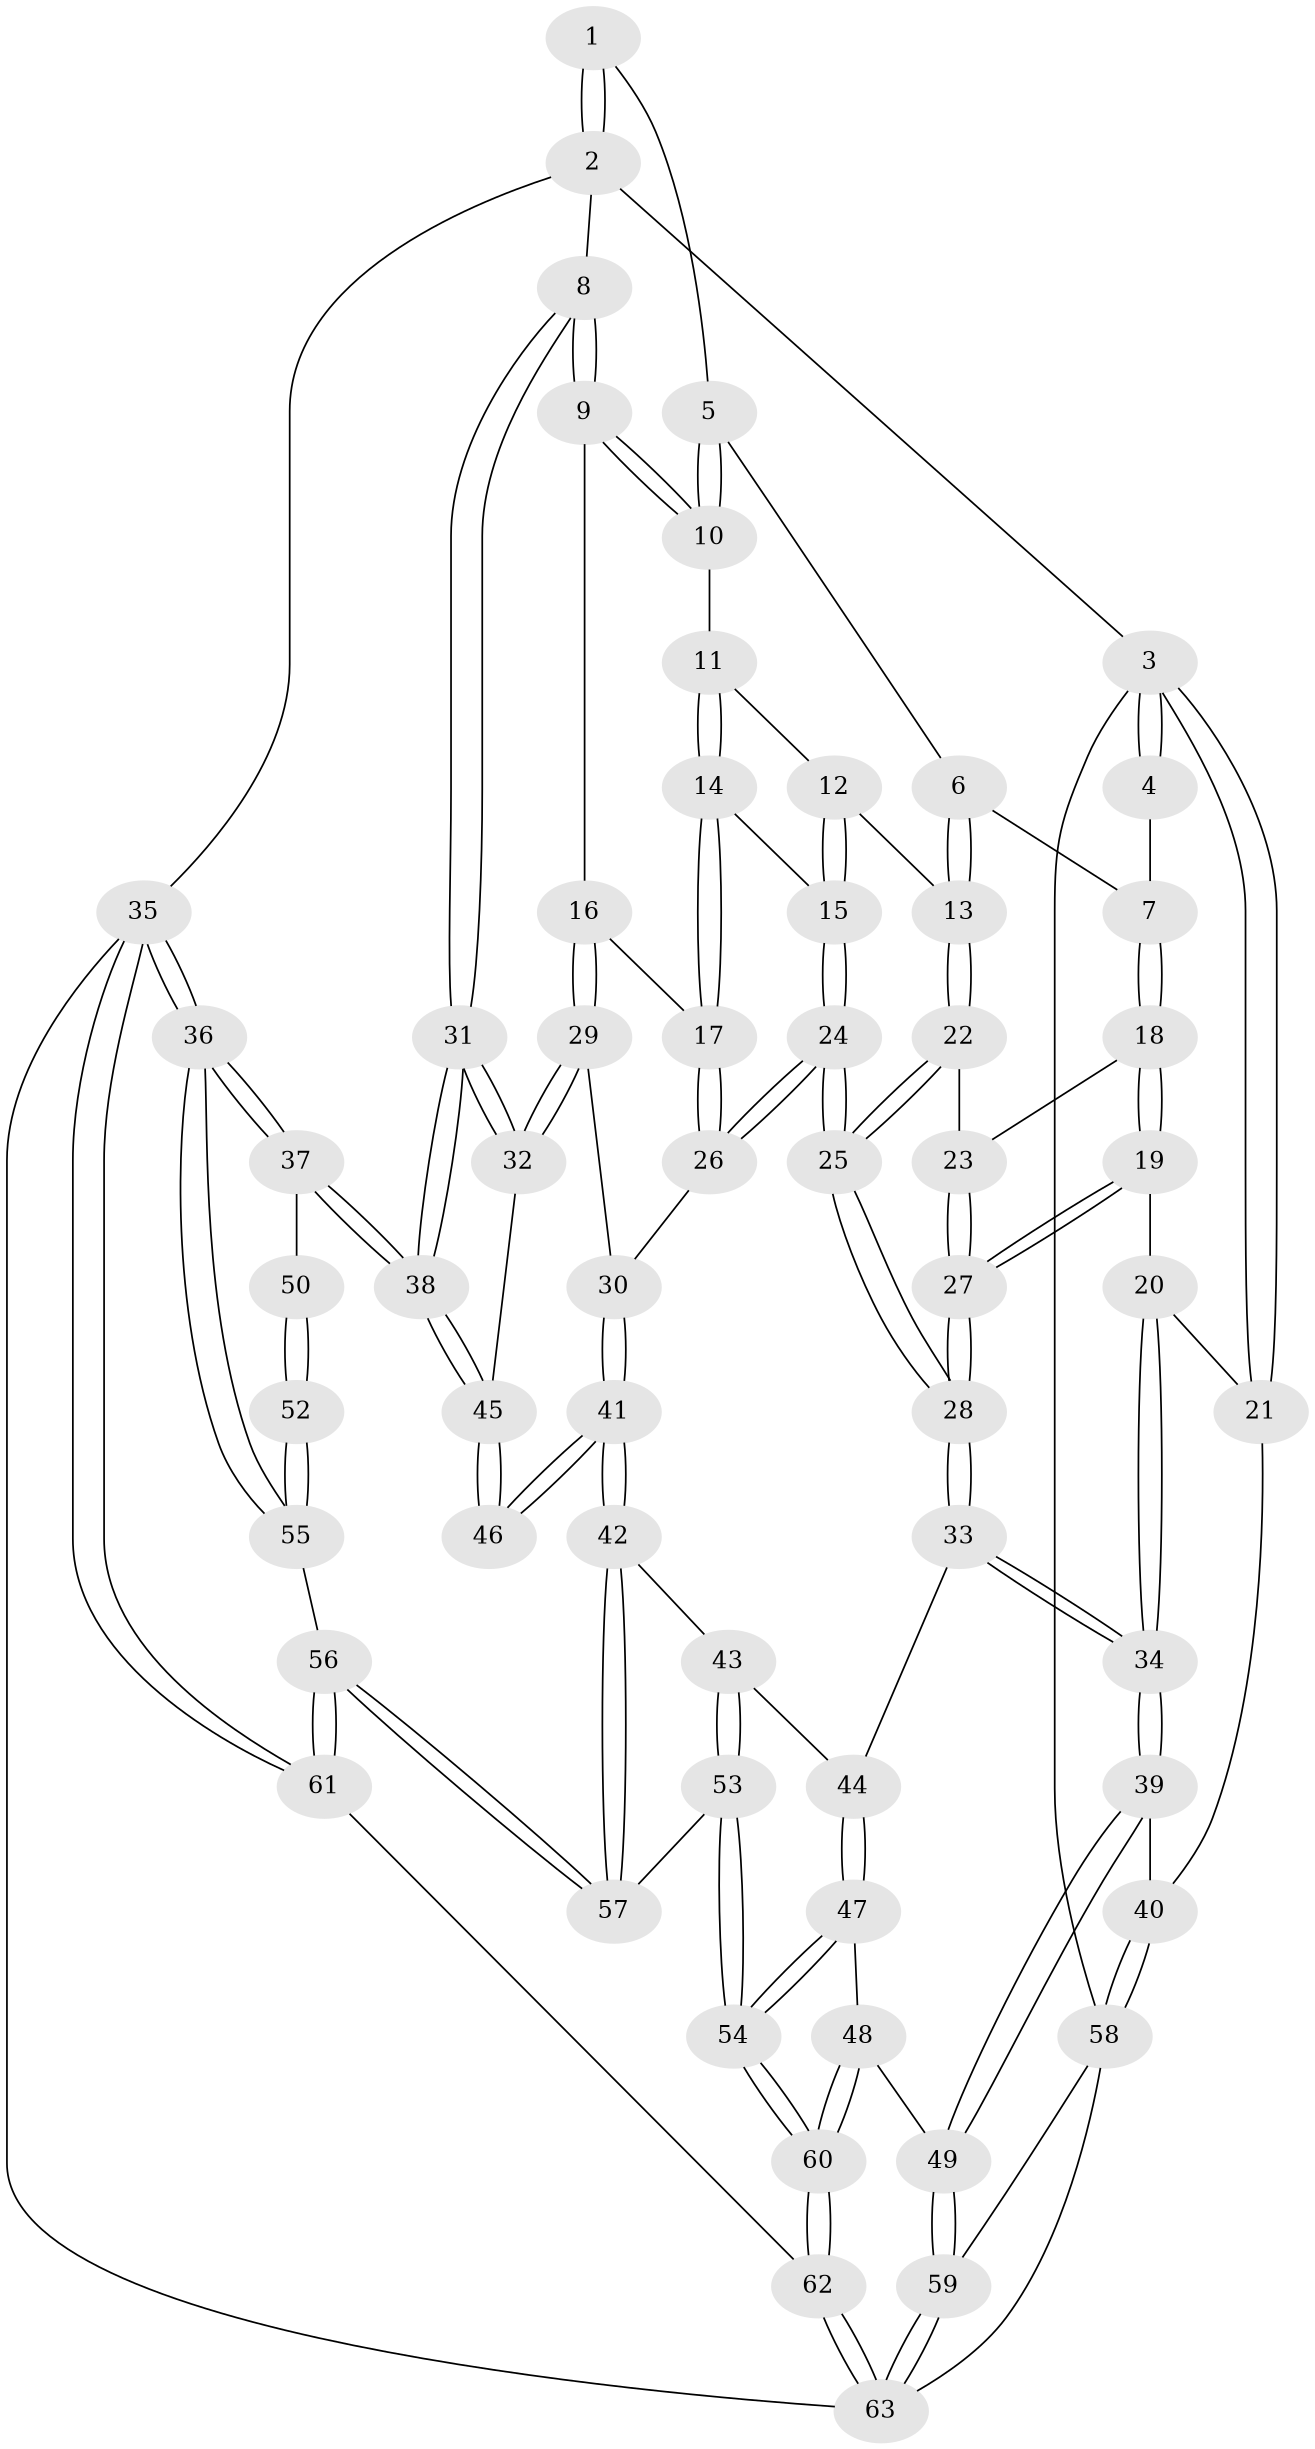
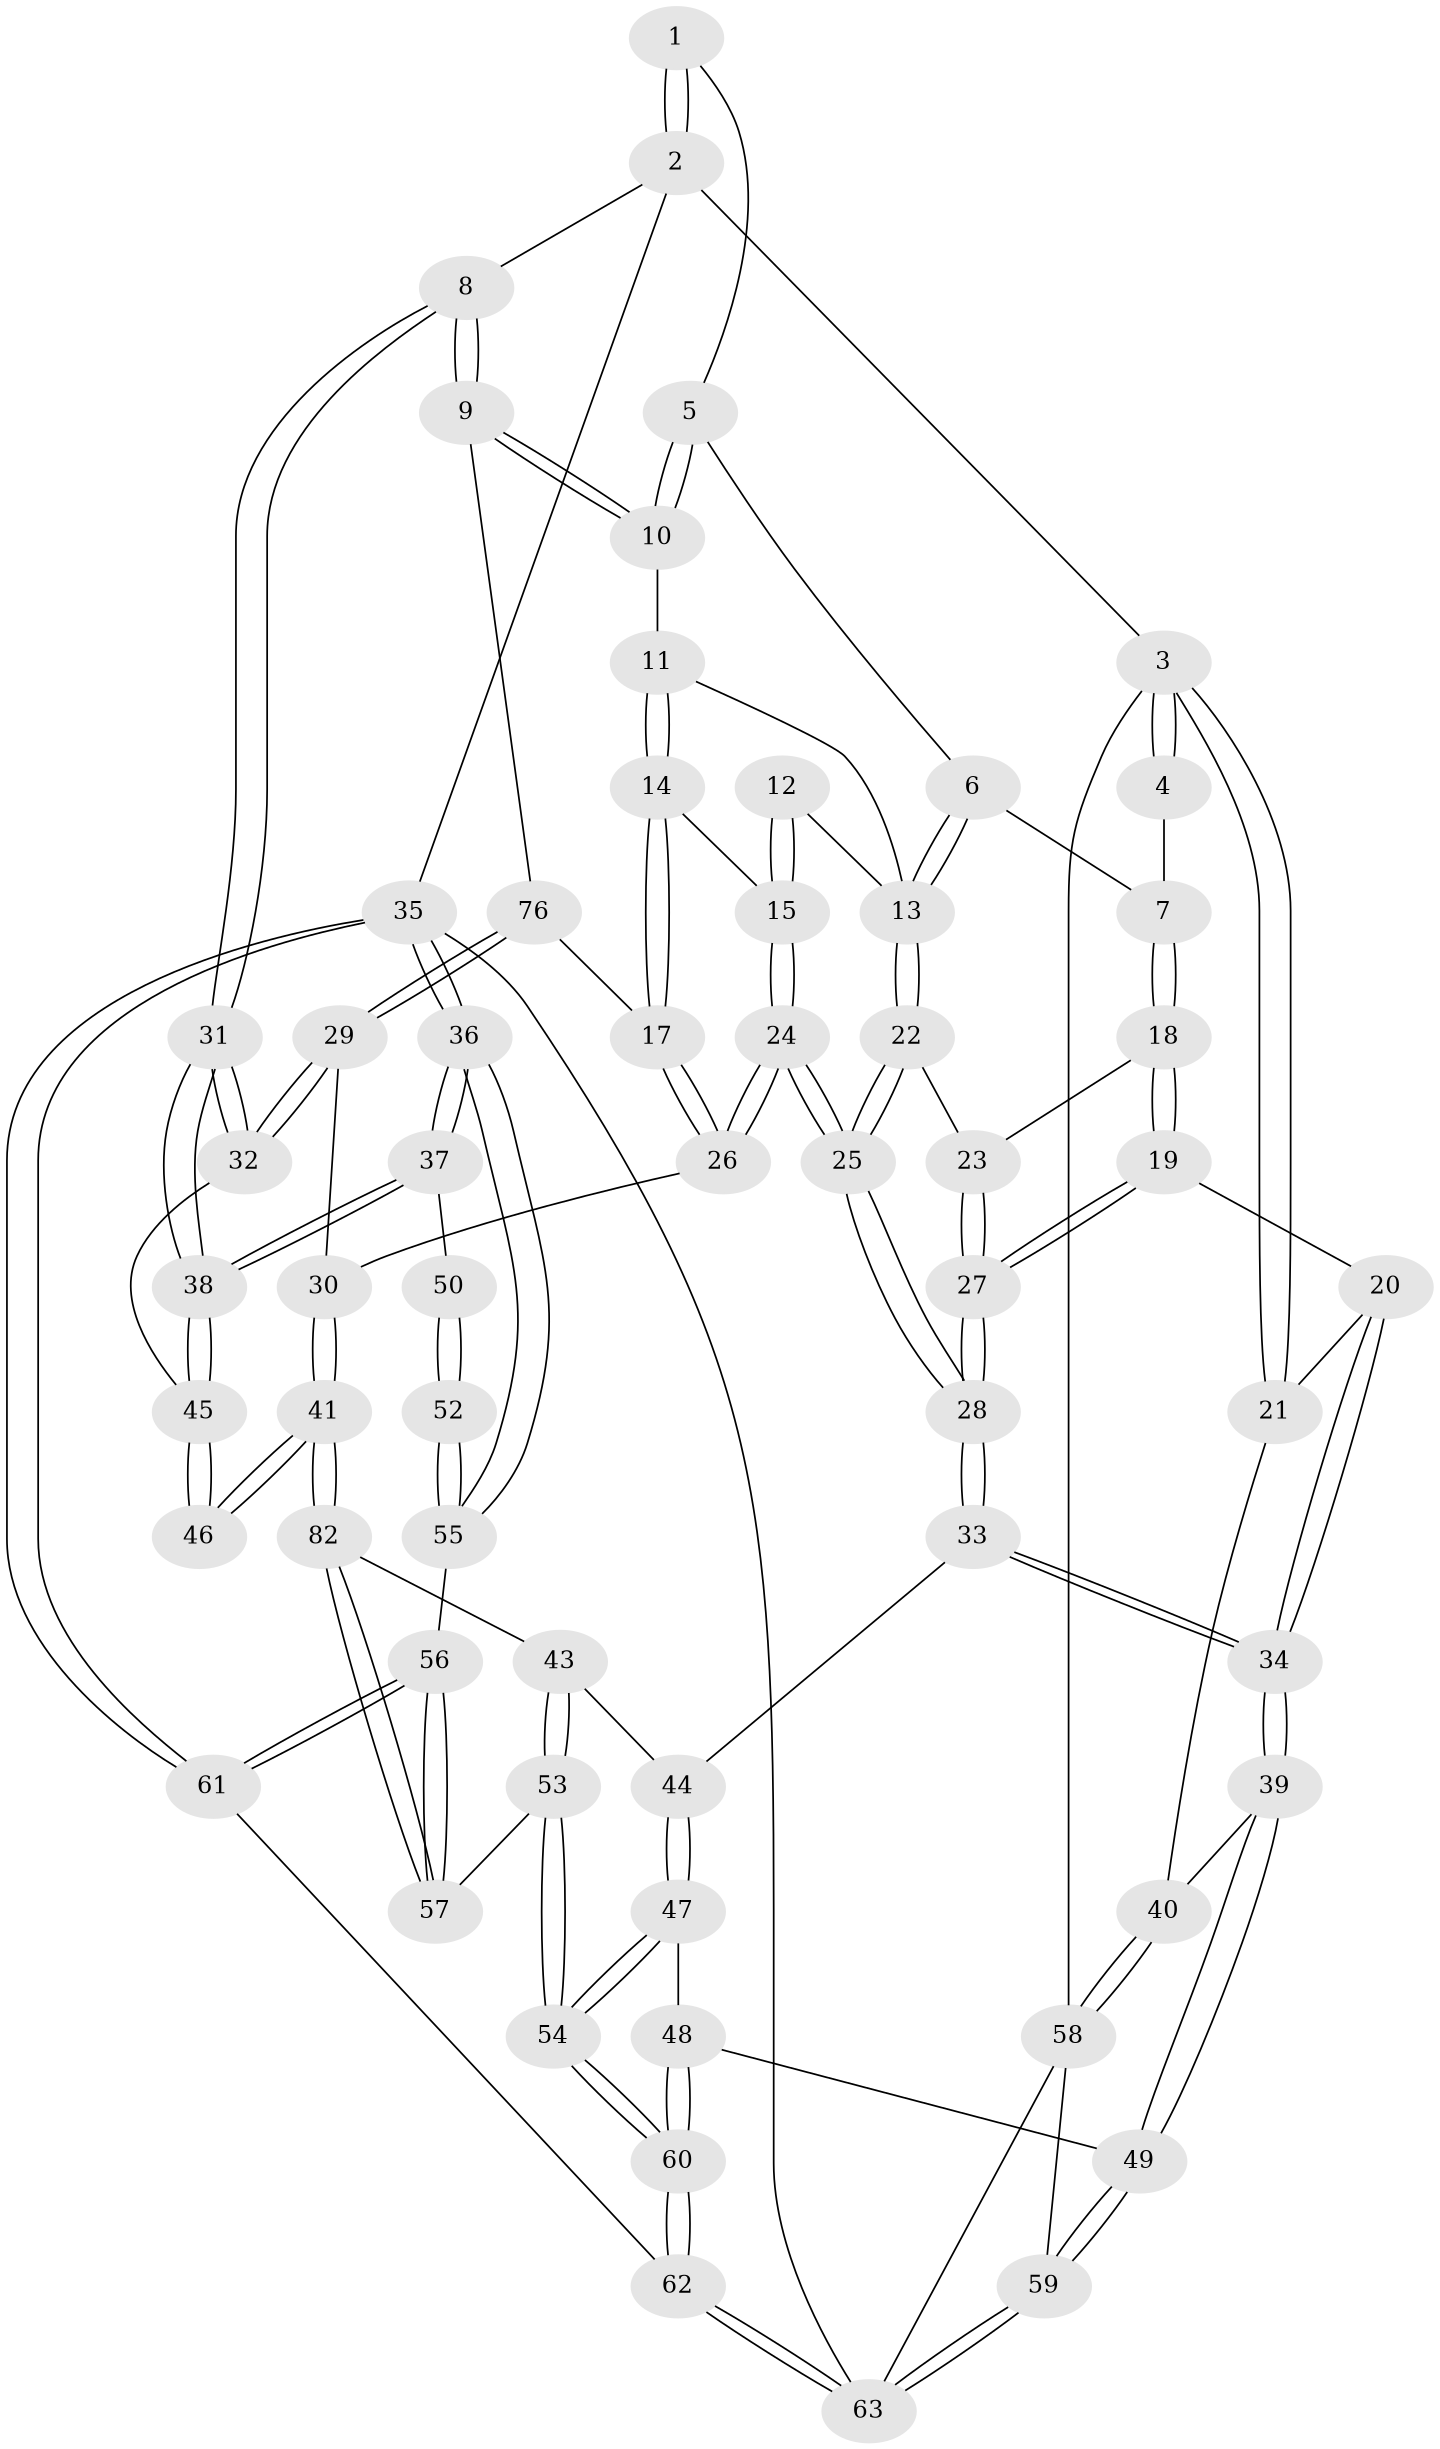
edge "11" -- "12": now "11" -- "13"
node "16": label "16" -> "76"
node "42": label "42" -> "82"
